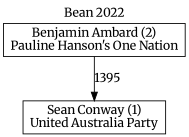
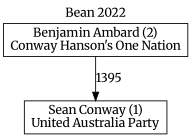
node "Benjamin Ambard (2) Pauline Hanson's One Nation": label "Benjamin Ambard (2) Pauline Hanson's One Nation" -> "Benjamin Ambard (2) Conway Hanson's One Nation"
